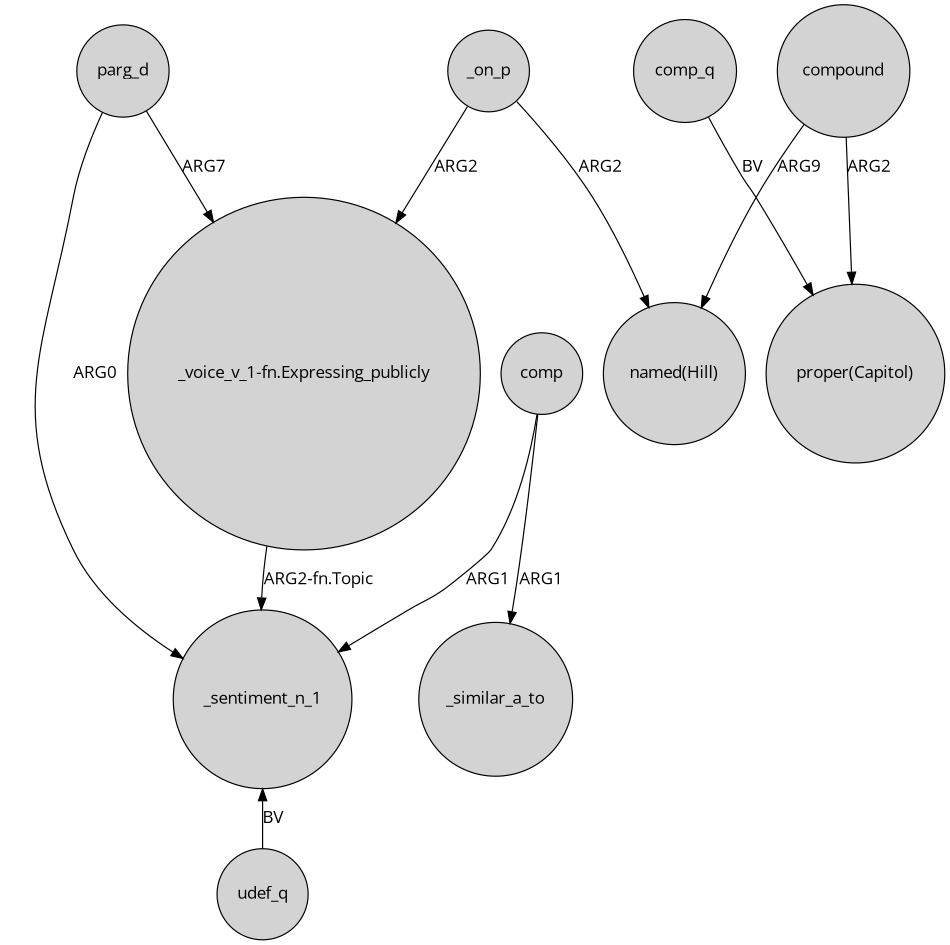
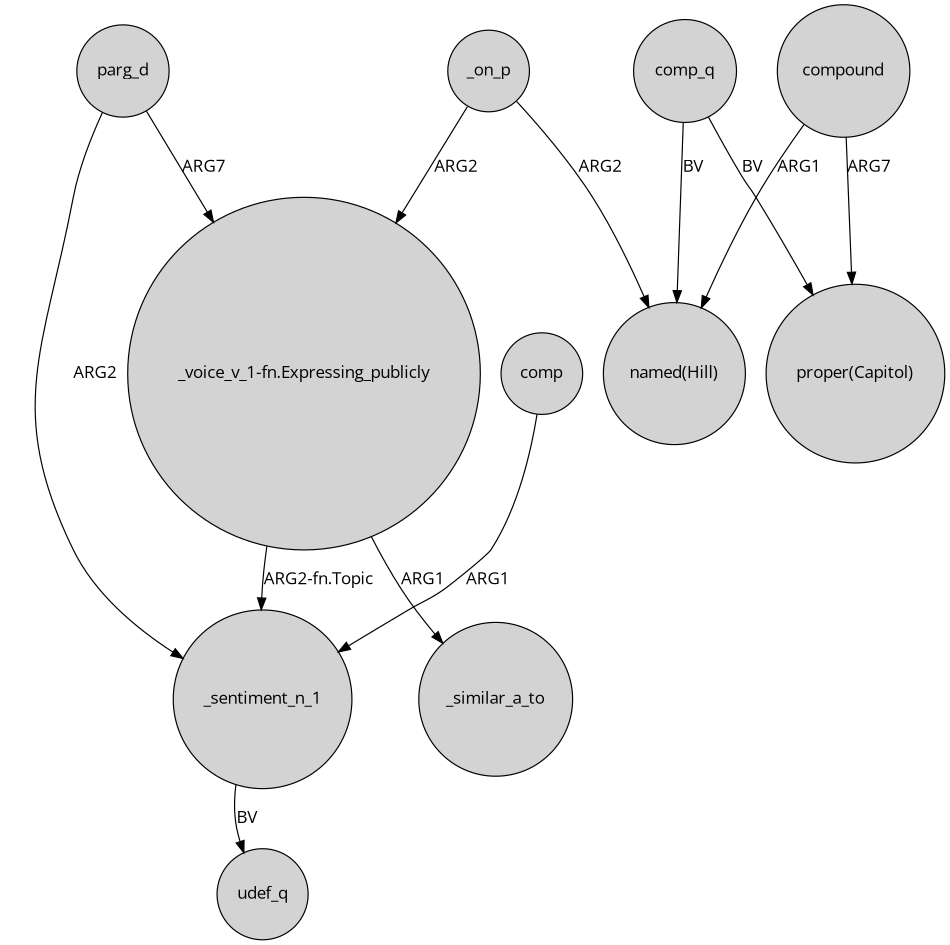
edge "compound" -> "named(Hill)": label "ARG9" -> "ARG1"
edge "compound" -> "proper(Capitol)": label "ARG2" -> "ARG7"
edge "comp_q" -> "named(Hill)": added, label "BV"
edge "parg_d" -> "_sentiment_n_1": label "ARG0" -> "ARG2"
edge "comp" -> "_similar_a_to": now "_voice_v_1-fn.Expressing_publicly" -> "_similar_a_to"
edge "udef_q" -> "_sentiment_n_1": reversed
